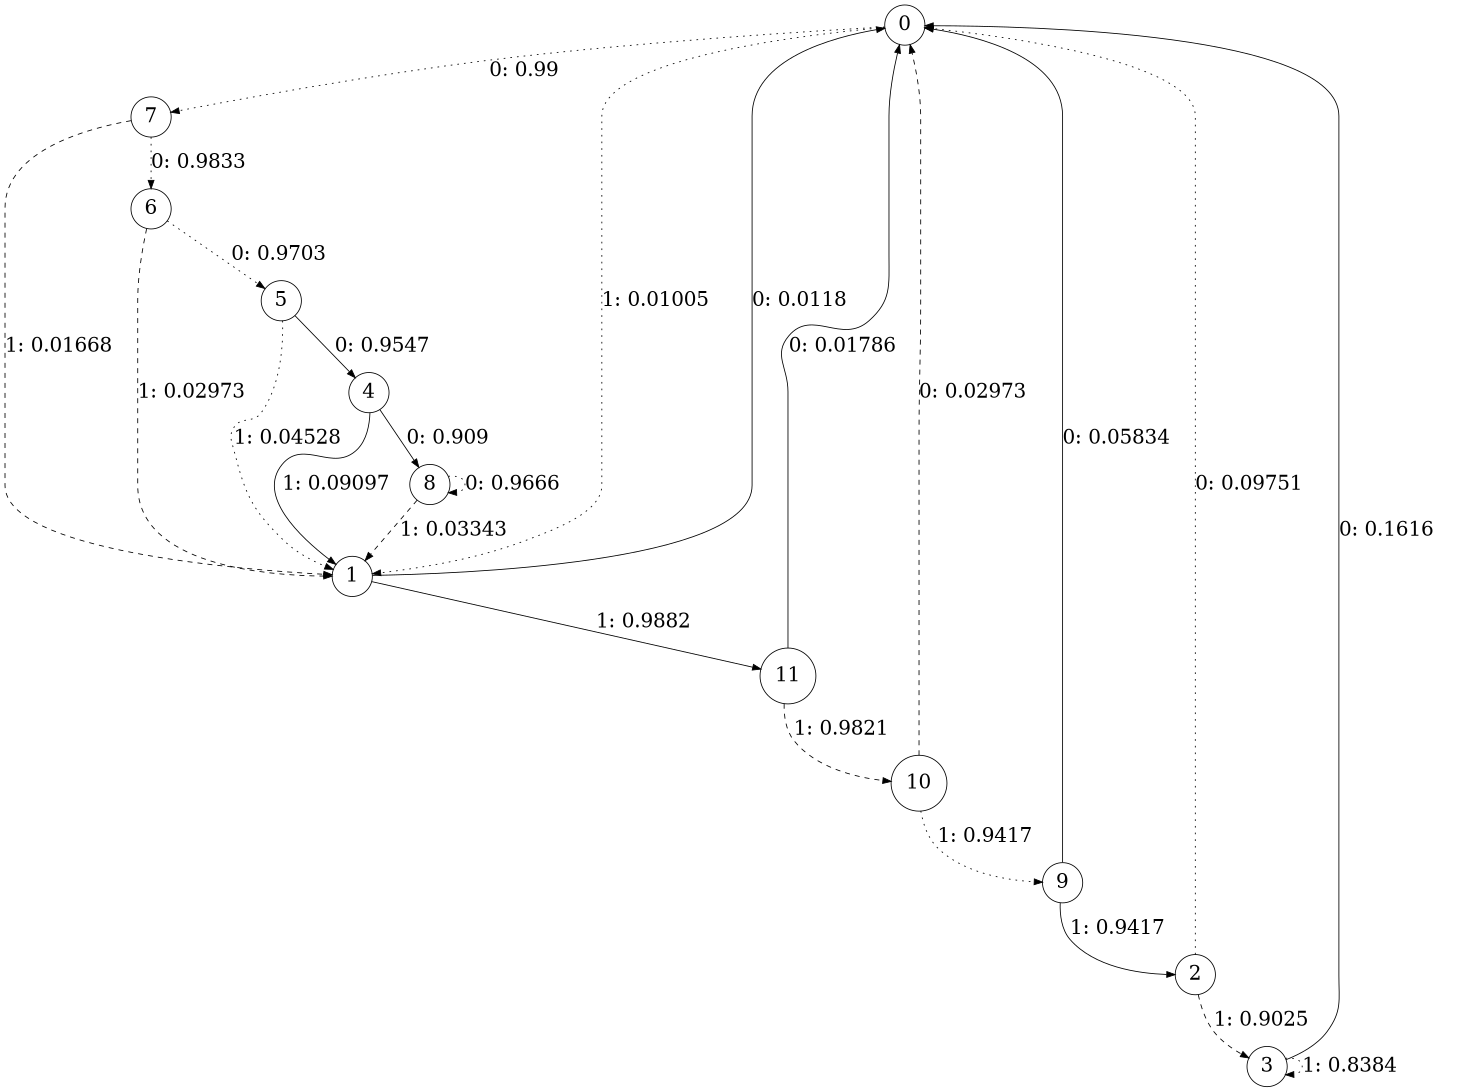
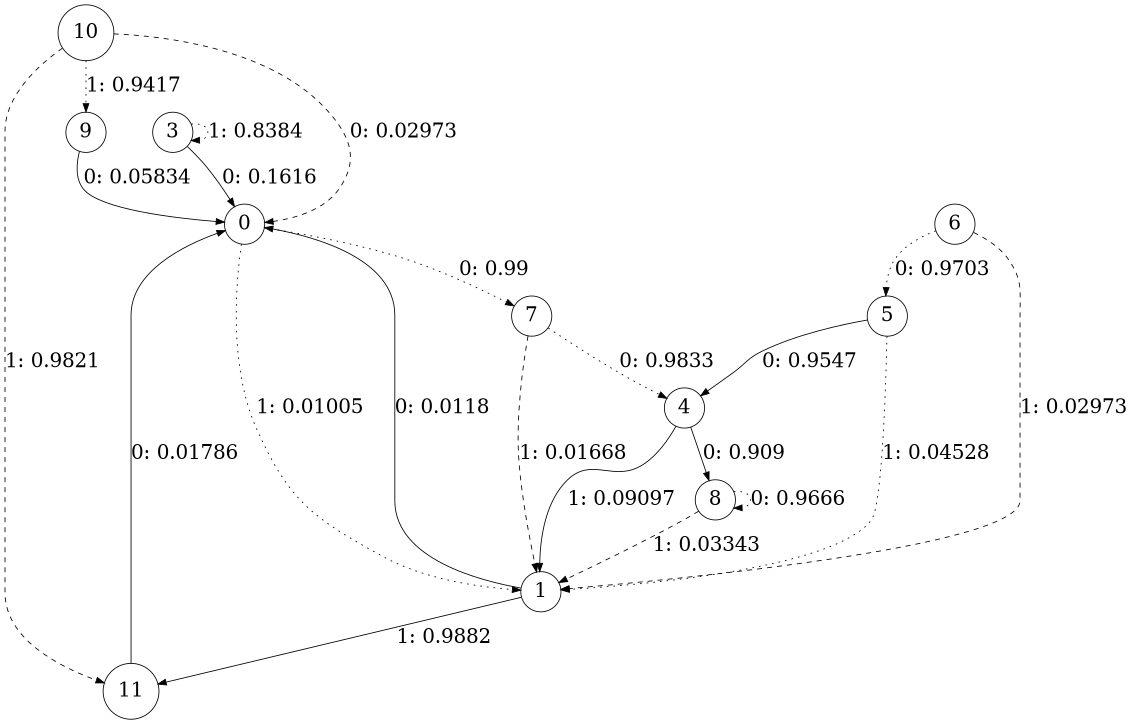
edge "7" -> "6": now "7" -> "4"
edge "11" -> "10": reversed
node "2": removed
